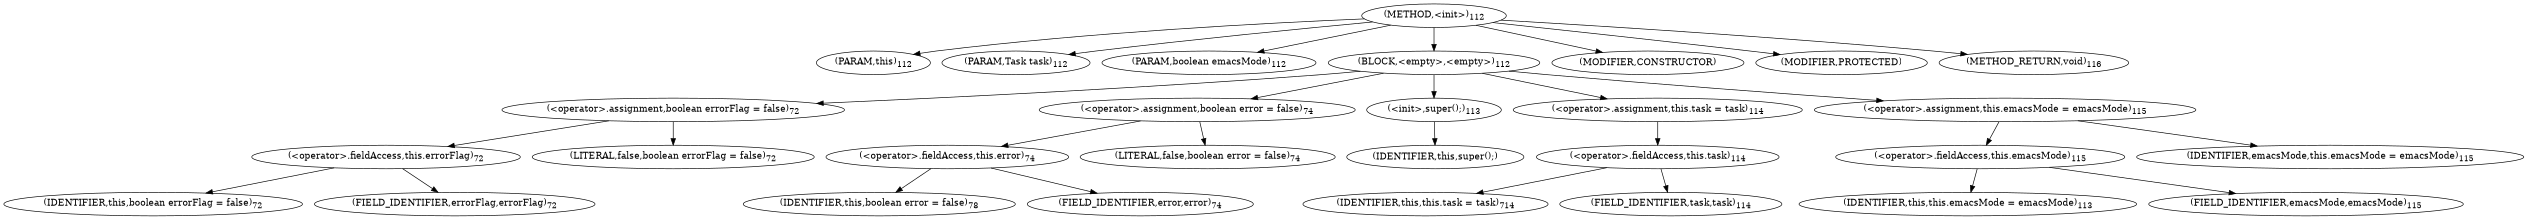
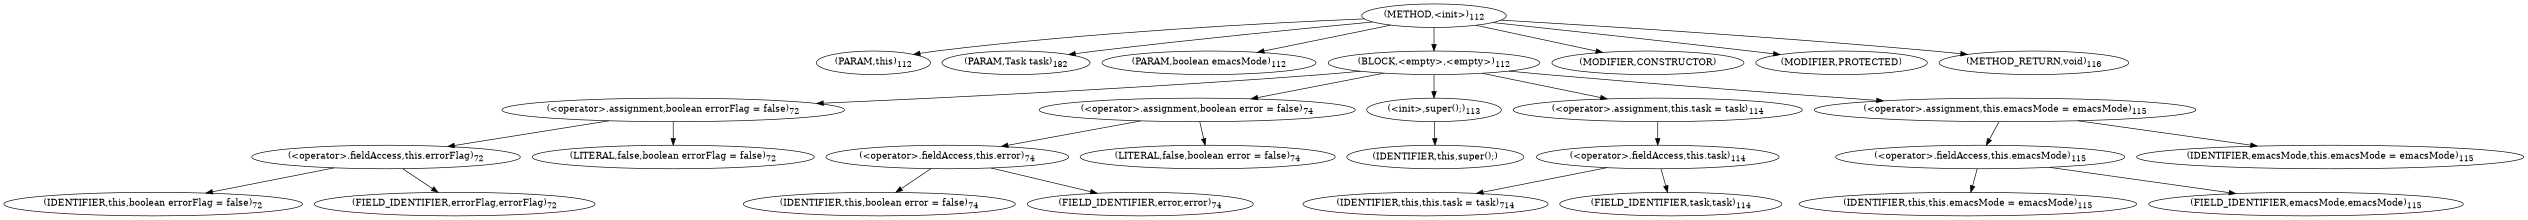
node "(PARAM,Task task)": text "112" -> "182"
node "(IDENTIFIER,this,boolean error = false)": text "78" -> "74"
node "(IDENTIFIER,this,this.emacsMode = emacsMode)": text "113" -> "115"
